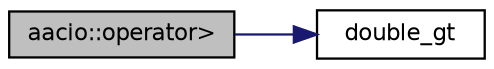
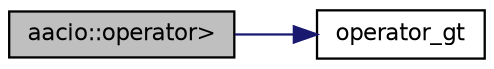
node "double_gt": label "double_gt" -> "operator_gt"
